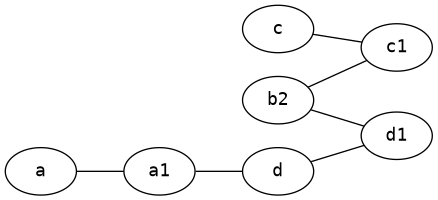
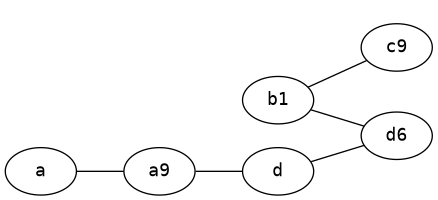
node "c": removed
node "c1": label "c1" -> "c9"
node "b2": label "b2" -> "b1"
node "d1": label "d1" -> "d6"
node "a1": label "a1" -> "a9"
